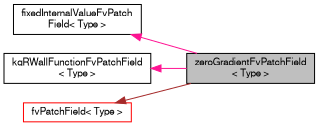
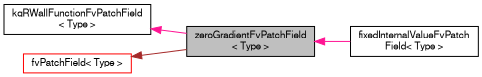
edge "zeroGradientFvPatchField < Type >" -> "fixedInternalValueFvPatch Field< Type >": reversed
